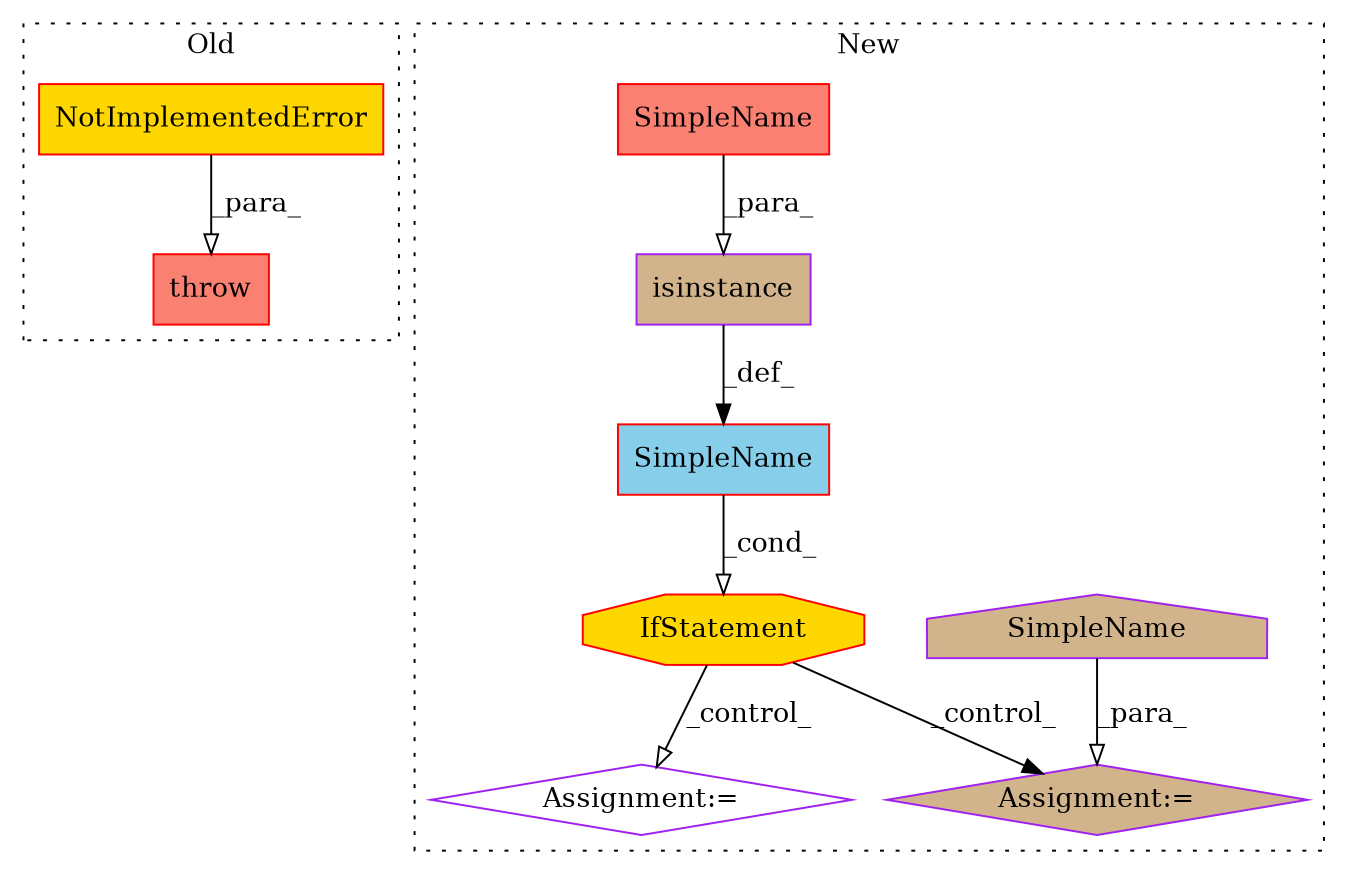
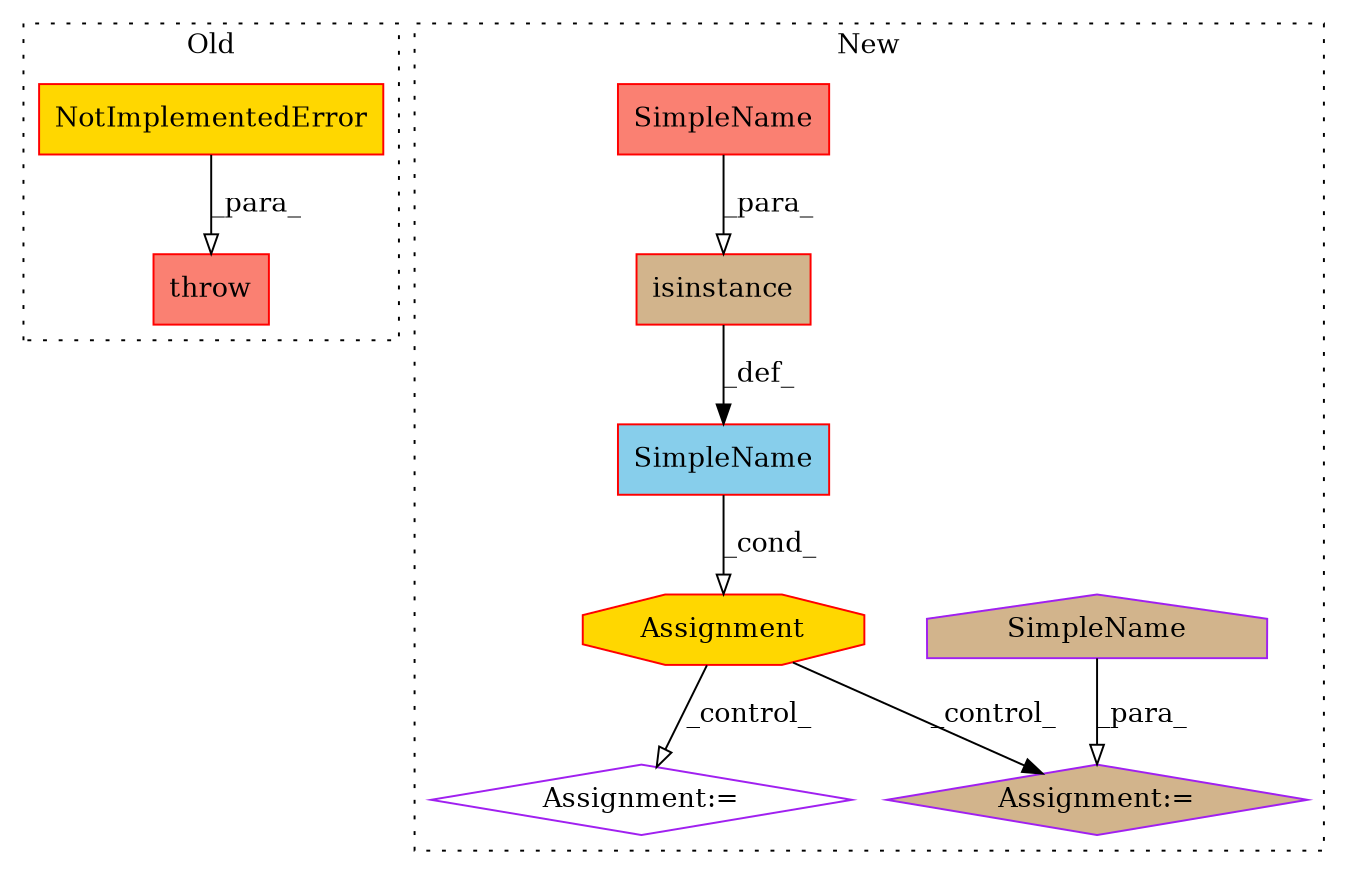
node "isinstance": color purple -> red
node "IfStatement": label "IfStatement" -> "Assignment"
